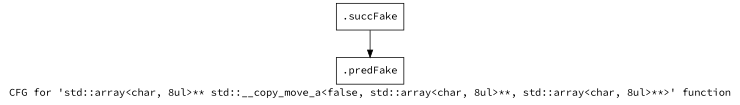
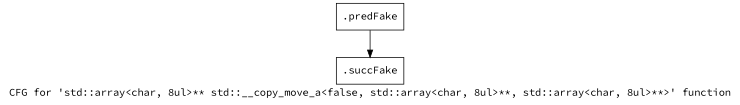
edge ".succFake" -> ".predFake": reversed
